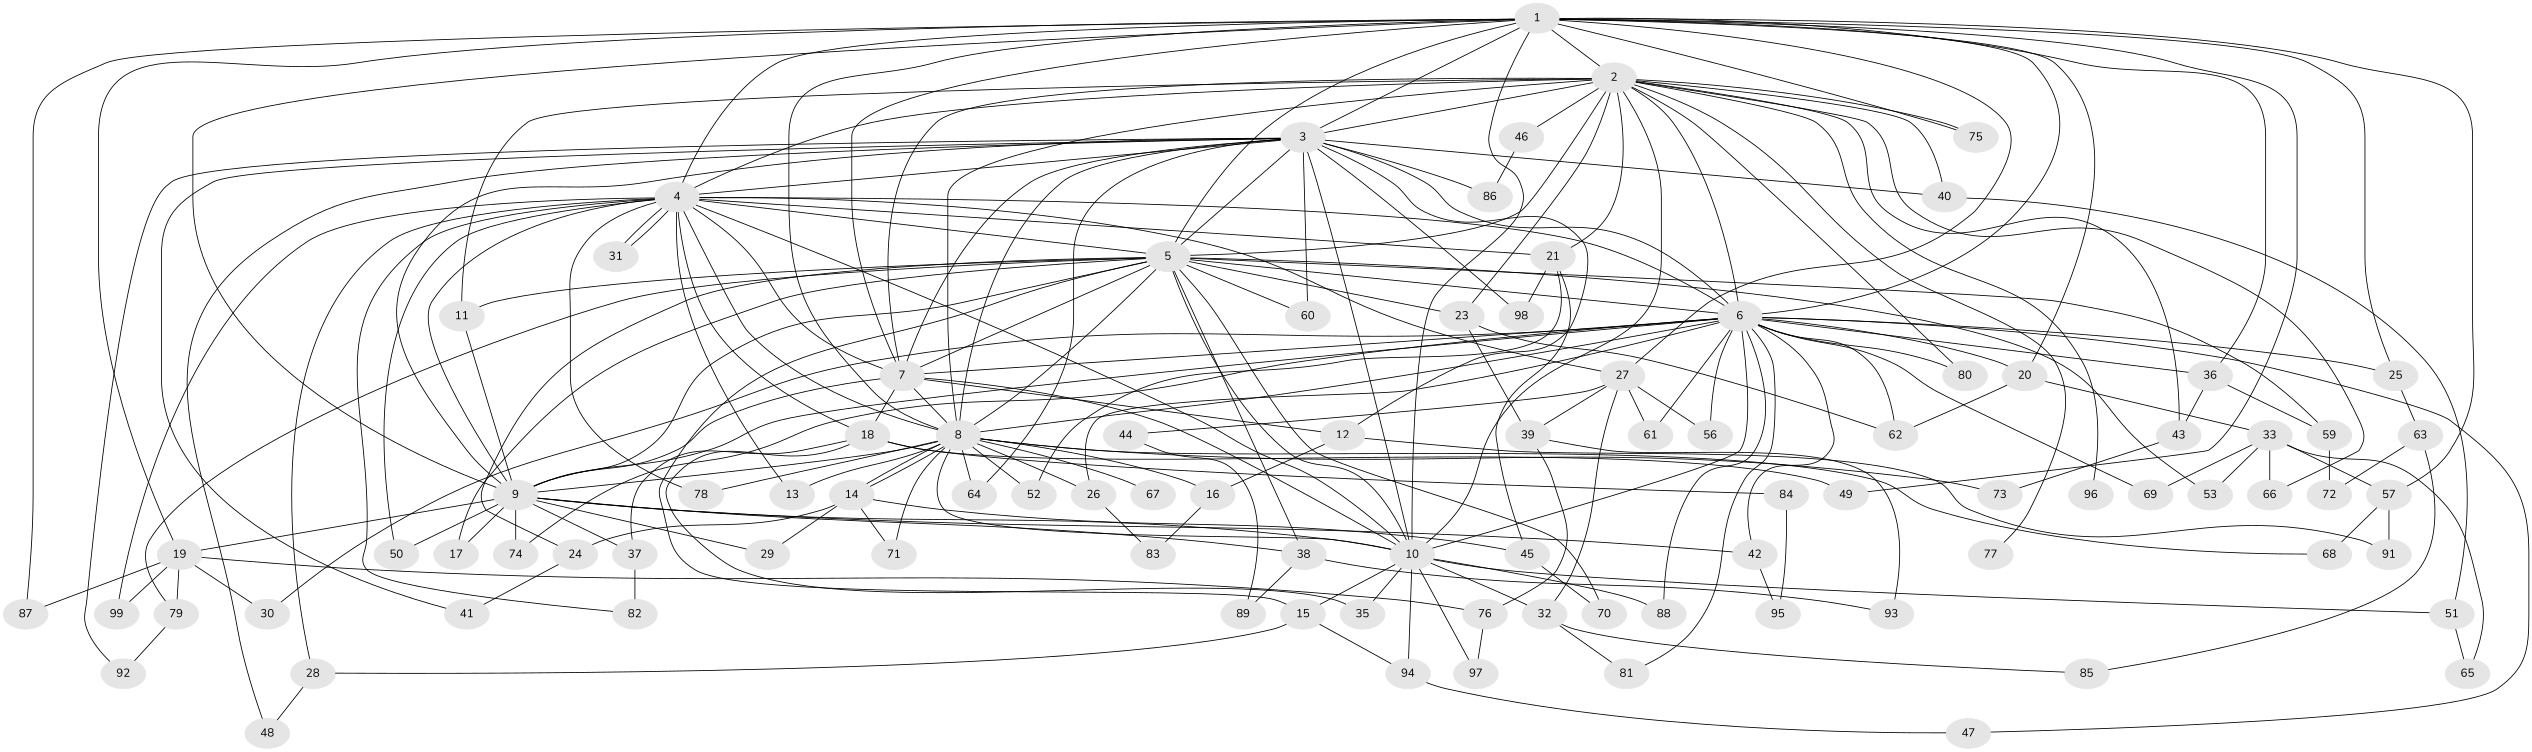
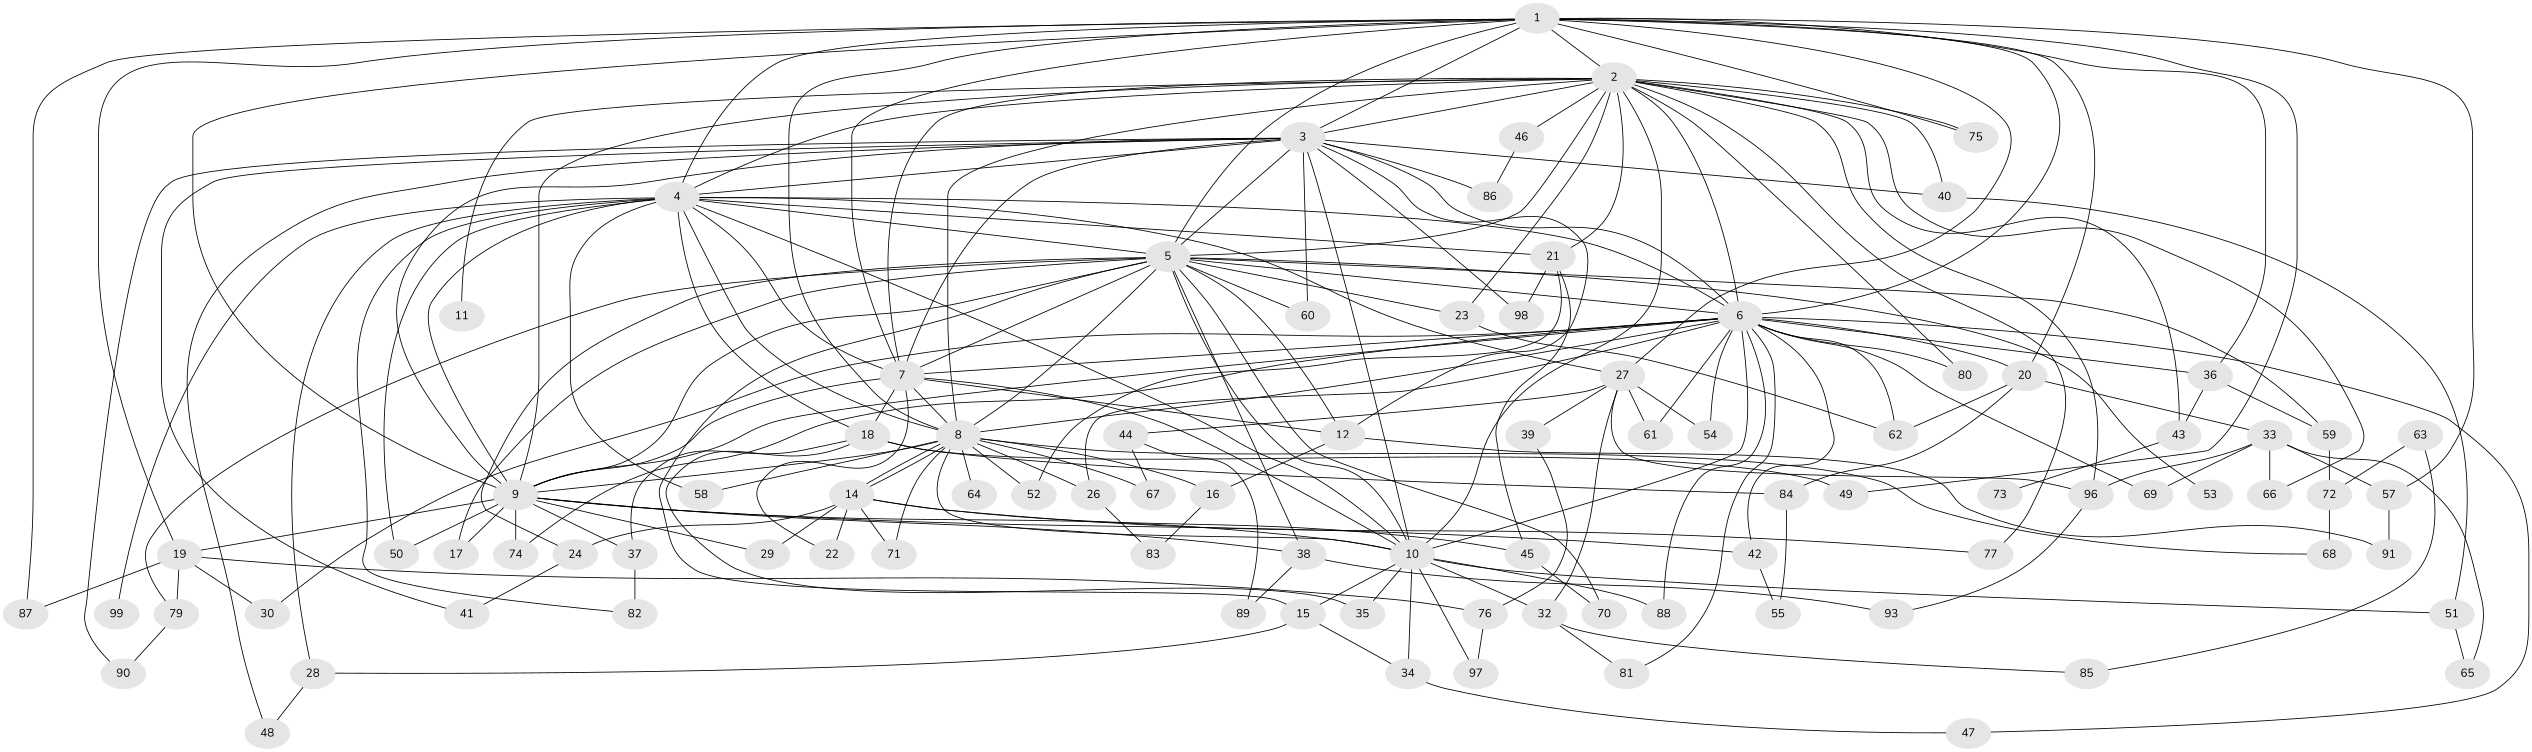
edge "3" -- "8": removed
edge "3" -- "64": removed
node "31": removed
edge "1" -- "10": removed
edge "5" -- "11": now "5" -- "12"
node "25": removed
edge "23" -- "39": removed
edge "11" -- "9": now "2" -- "9"
node "56": label "56" -> "54"
edge "39" -- "93": now "96" -- "93"
edge "20" -- "84": added
edge "8" -- "73": removed
edge "44" -- "67": added
edge "33" -- "53": now "33" -- "96"
edge "27" -- "96": added
node "78": label "78" -> "58"
node "13": removed
edge "57" -- "68": now "72" -- "68"
edge "14" -- "77": added
node "22": added
edge "19" -- "99": removed
node "95": label "95" -> "55"
node "92": label "92" -> "90"
node "94": label "94" -> "34"
